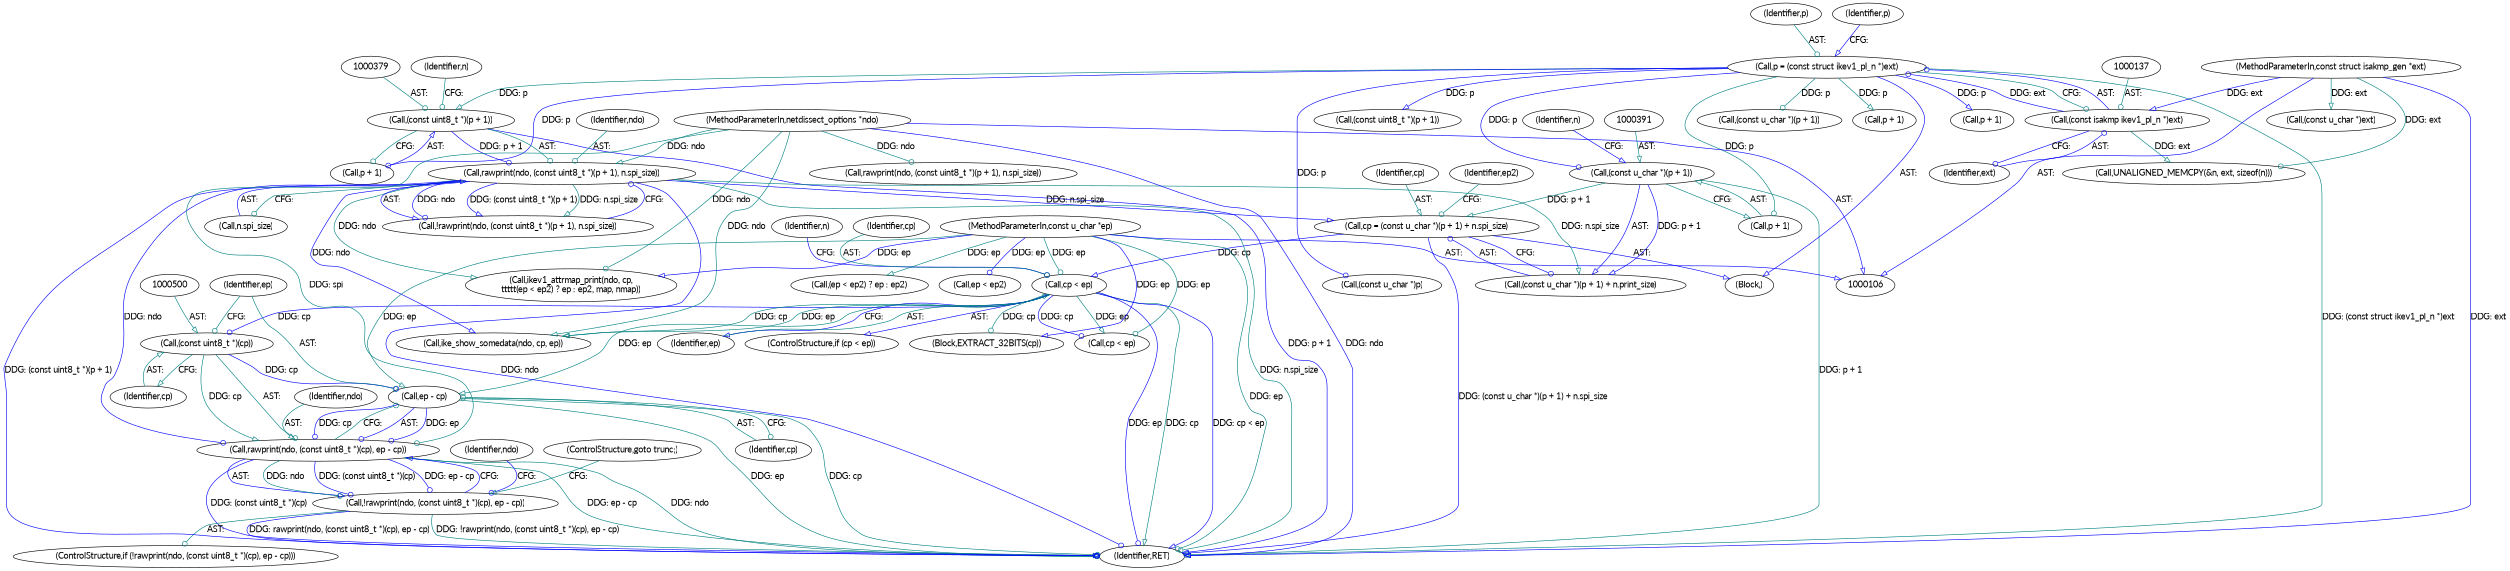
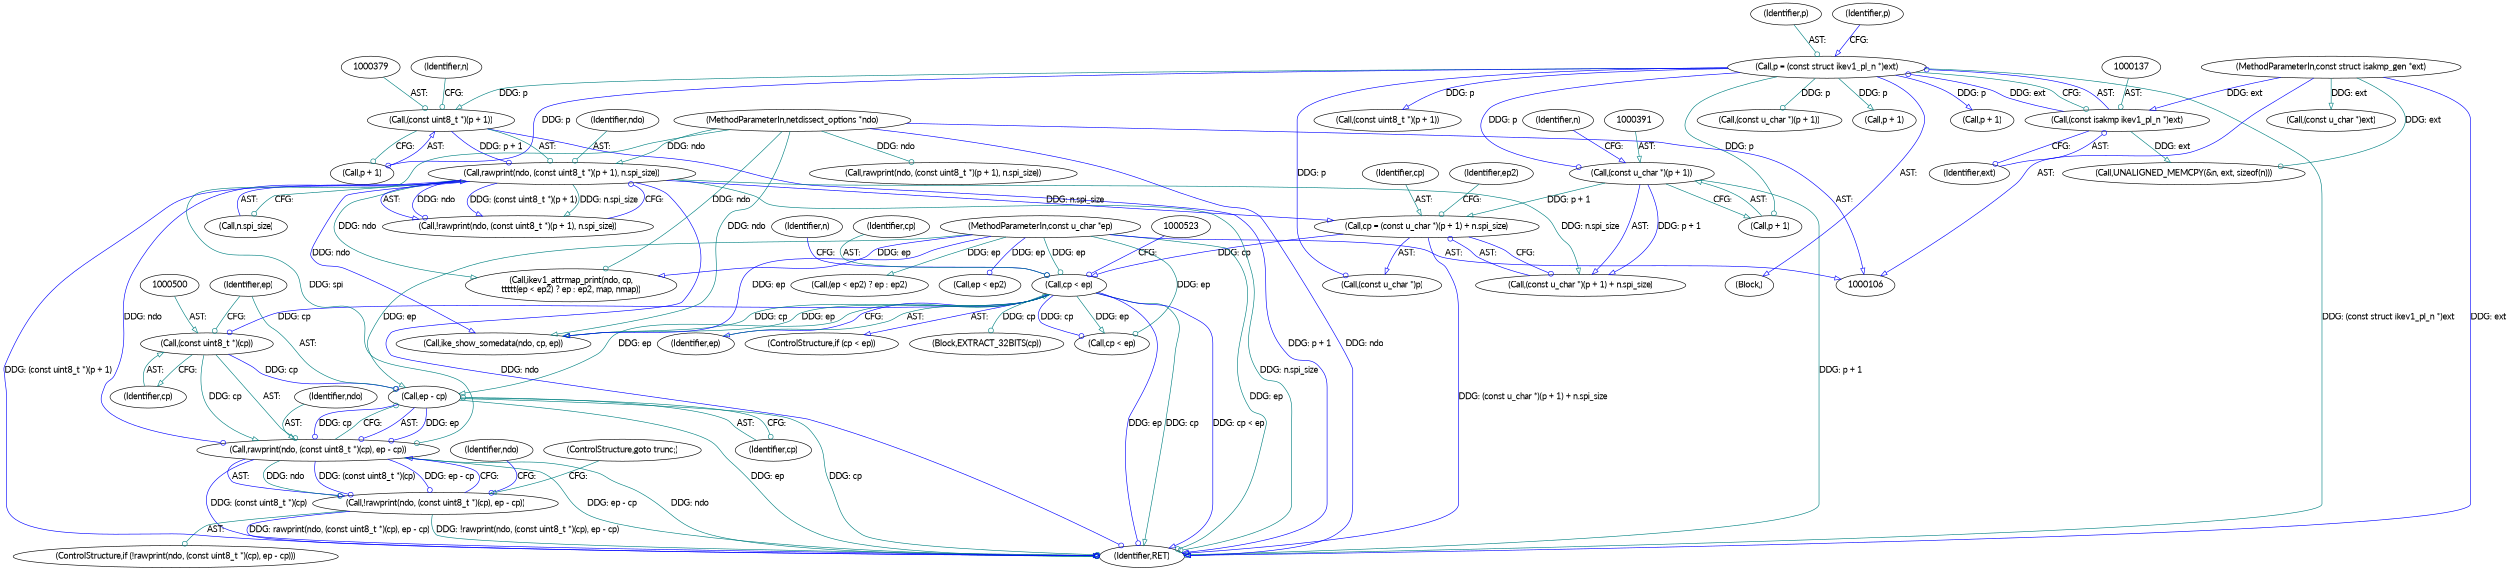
node "1000523": added
edge "(Call,cp = (const u_char *)(p + 1) + n.spi_size)" -> "(Block,)": now "(Call,cp = (const u_char *)(p + 1) + n.spi_size)" -> "(Call,(const u_char *)p)"
node "(Call,(const u_char *)(p + 1) + n.print_size)": label "(Call,(const u_char *)(p + 1) + n.print_size)" -> "(Call,(const u_char *)(p + 1) + n.spi_size)"
edge "(MethodParameterIn,const u_char *ep)" -> "(Block,EXTRACT_32BITS(cp))": now "(MethodParameterIn,const u_char *ep)" -> "(Call,ike_show_somedata(ndo, cp, ep))"
